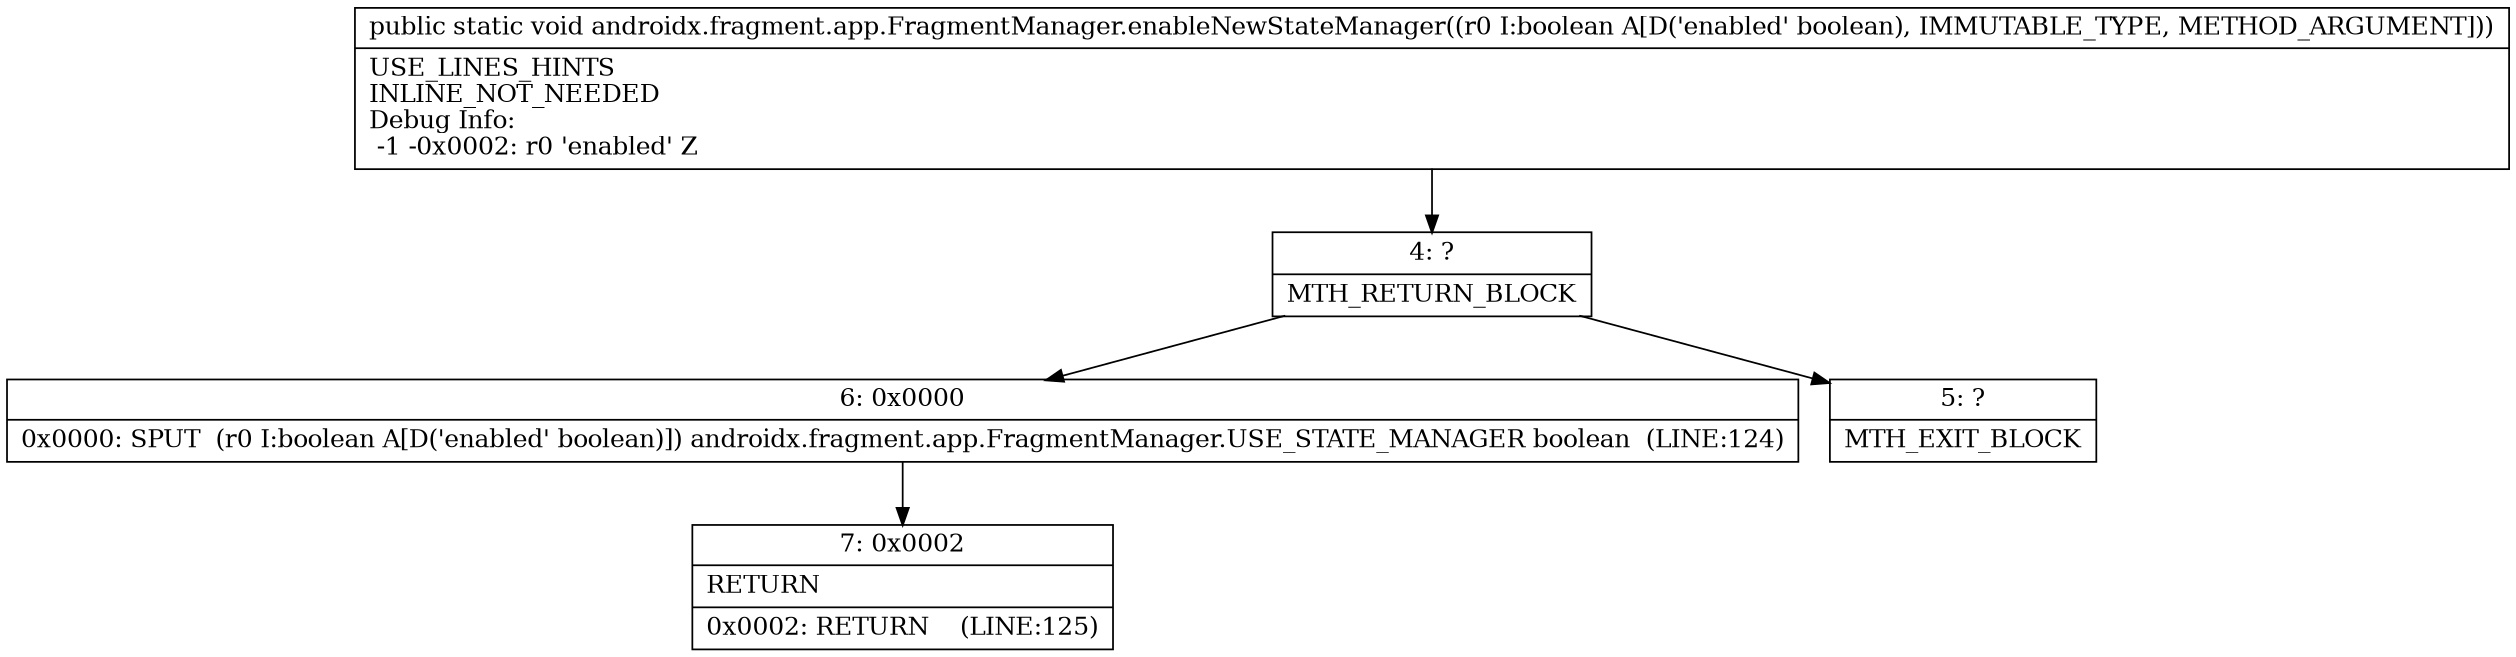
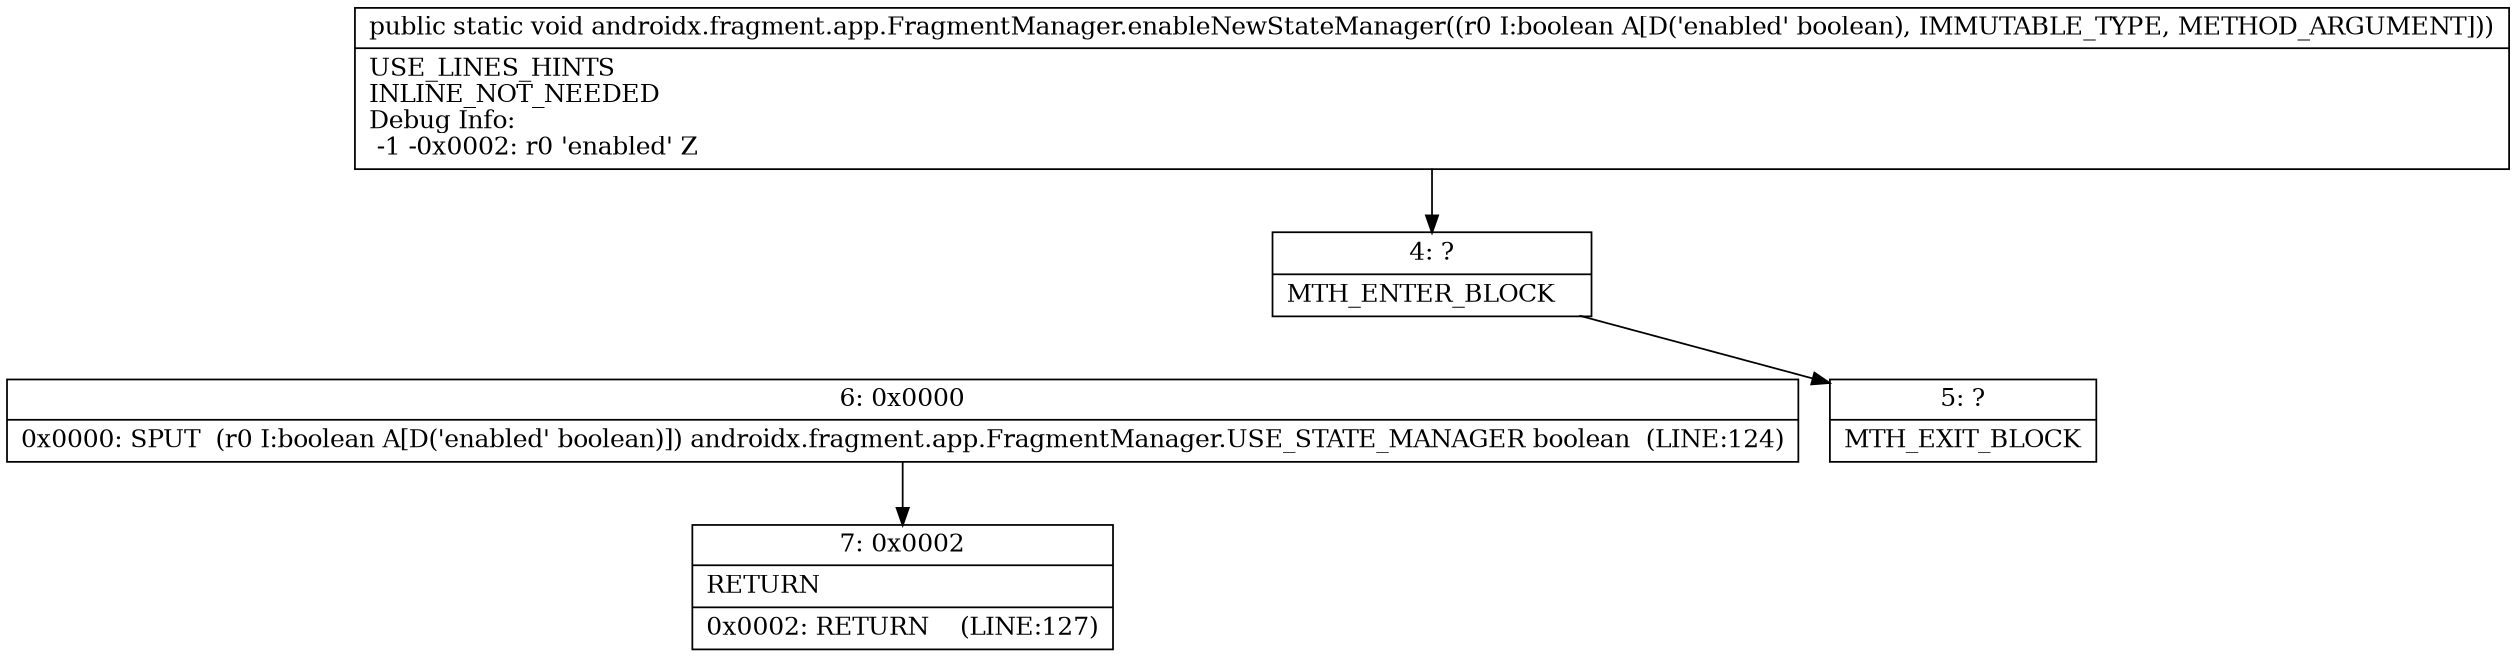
node "4: ?": text "MTH_RETURN_BLOCK" -> "MTH_ENTER_BLOCK"
edge "4: ?" -> "6: 0x0000": removed
node "7: 0x0002": text "0x0002: RETURN    (LINE:125)" -> "0x0002: RETURN    (LINE:127)"
